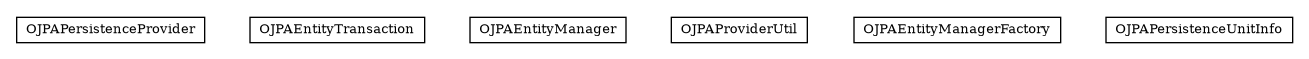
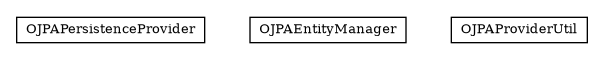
node "OJPAEntityTransaction": removed
node "OJPAEntityManagerFactory": removed
node "OJPAPersistenceUnitInfo": removed
